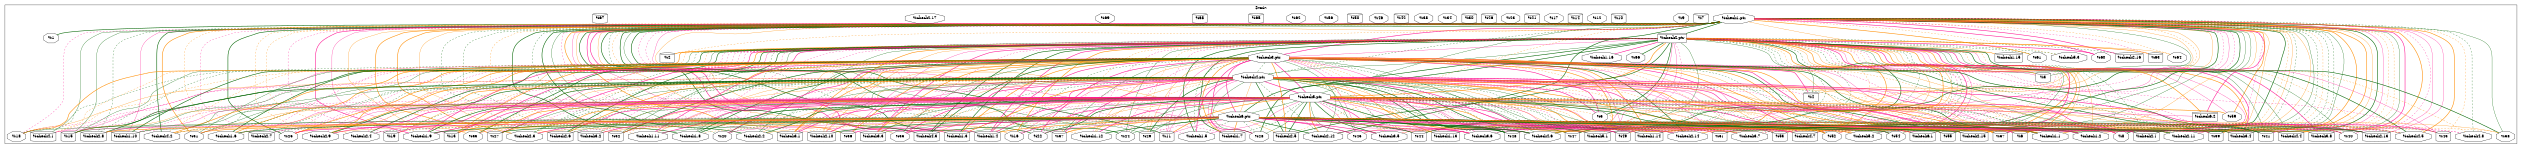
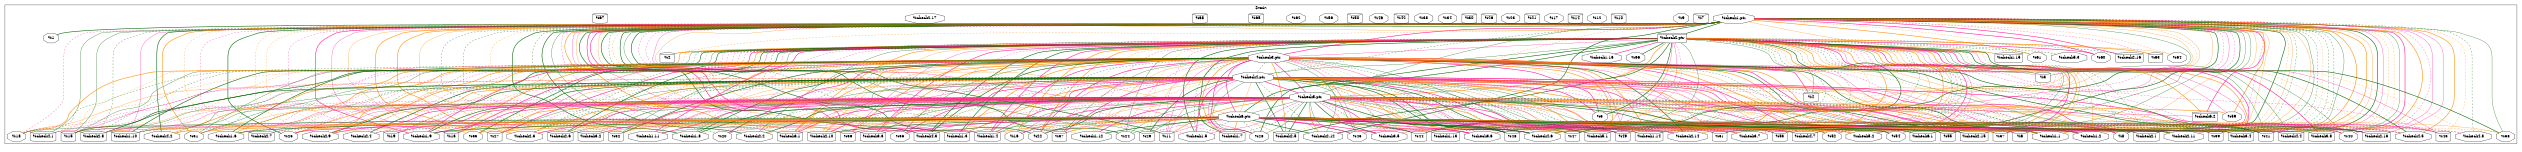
node "%69": removed
edge "%check2.ptr" -- "%22": added
edge "%check6.ptr" -- "%27": color darkgreen -> darkorange
